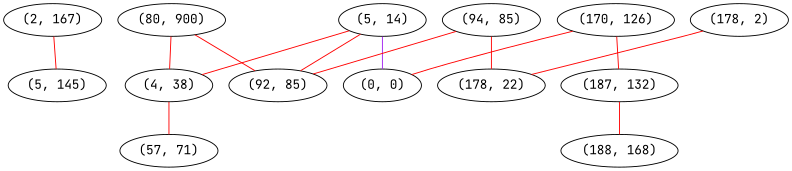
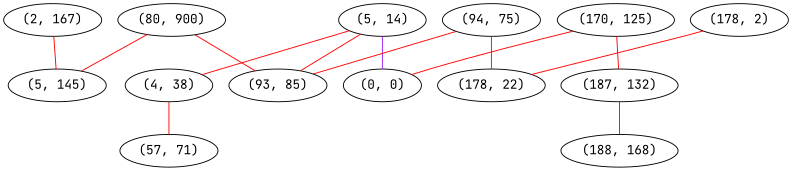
node "(94, 85)": label "(94, 85)" -> "(94, 75)"
node "(170, 126)": label "(170, 126)" -> "(170, 125)"
edge "(80, 900)" -- "(4, 38)": now "(80, 900)" -- "(5, 145)"
node "(92, 85)": label "(92, 85)" -> "(93, 85)"
